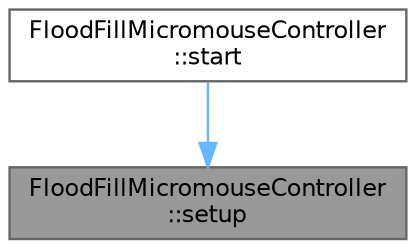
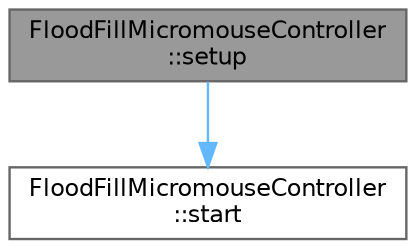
edge "FloodFillMicromouseController ::start" -> "FloodFillMicromouseController ::setup": reversed
